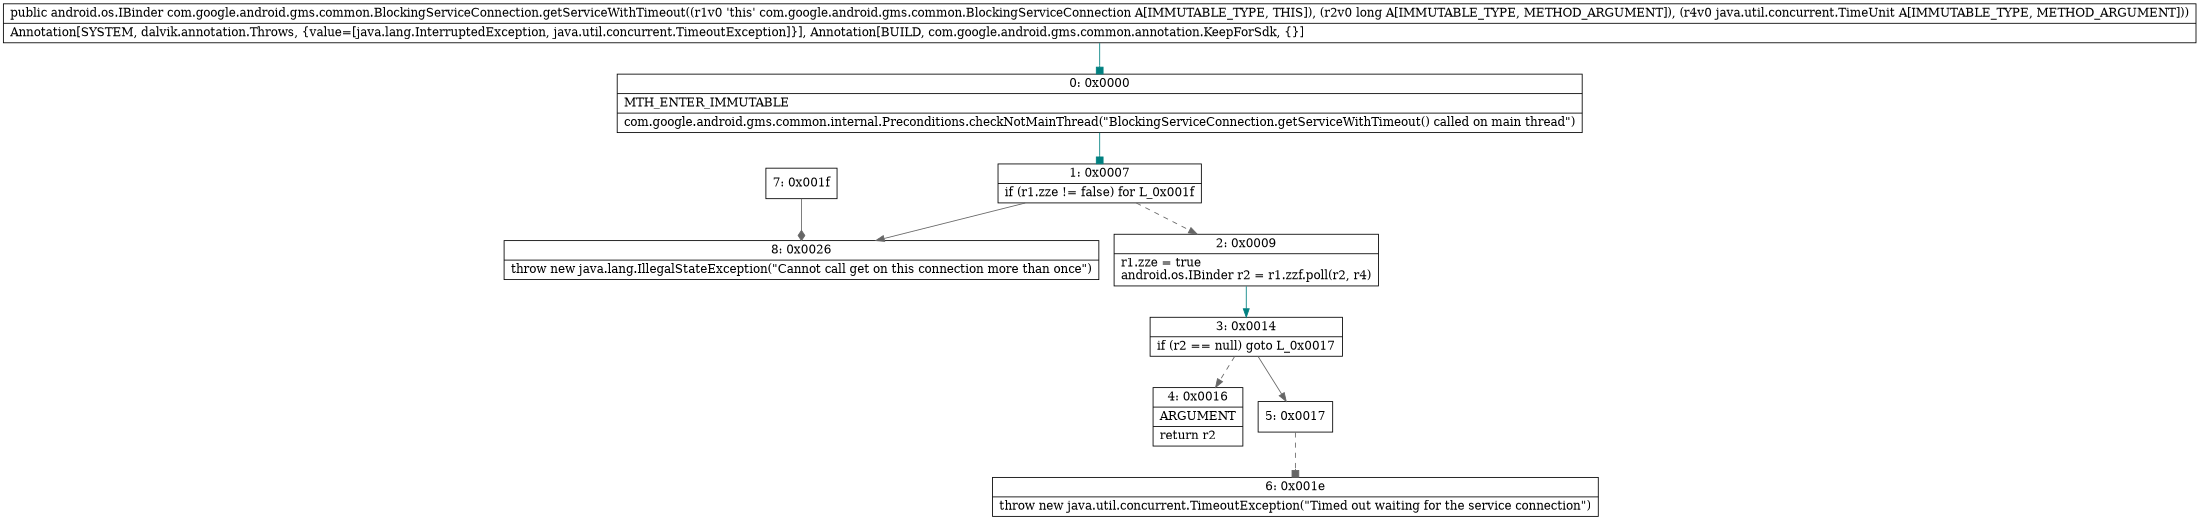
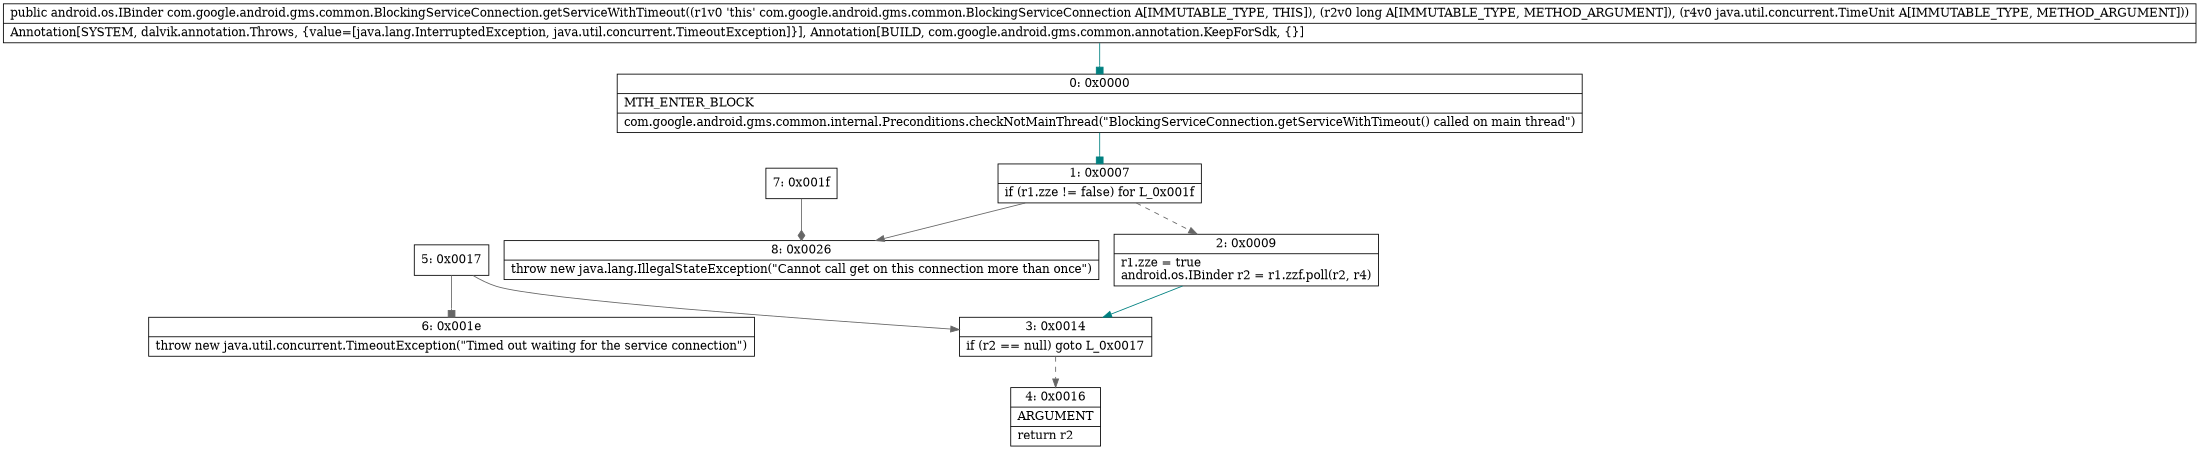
node "0: 0x0000": text "MTH_ENTER_IMMUTABLE" -> "MTH_ENTER_BLOCK"
edge "3: 0x0014" -> "5: 0x0017": reversed
edge "5: 0x0017" -> "6: 0x001e": style dashed -> solid
